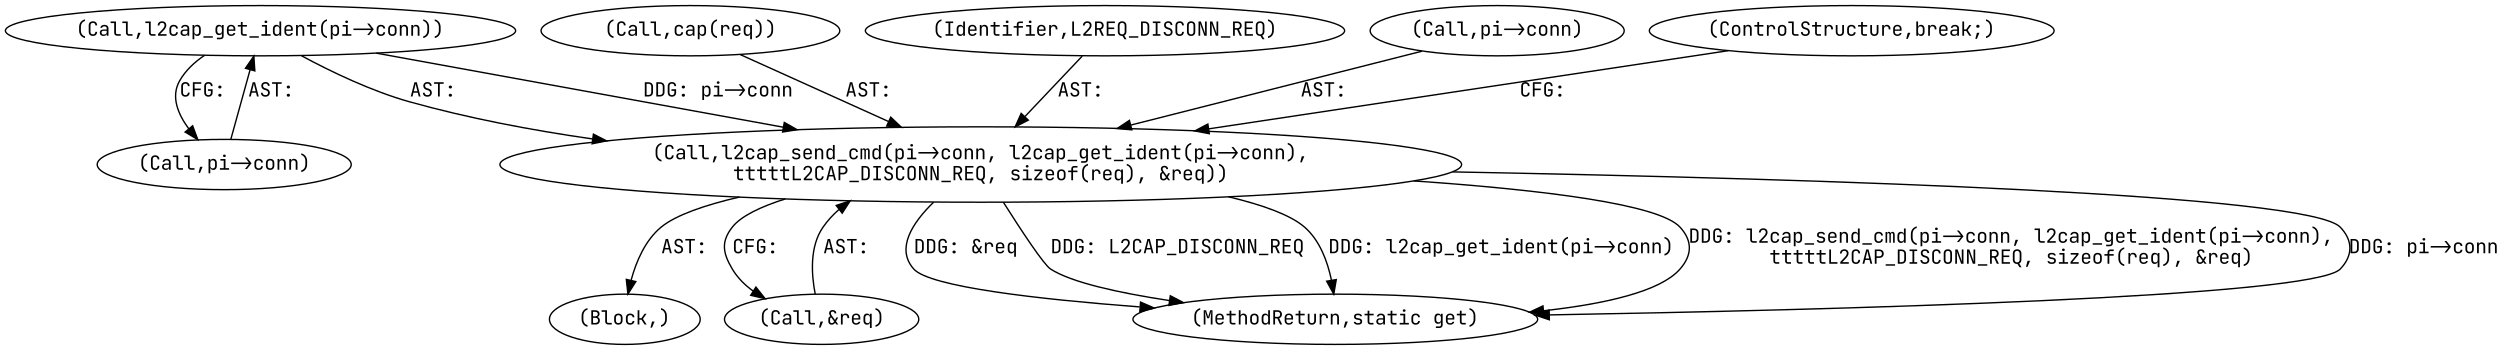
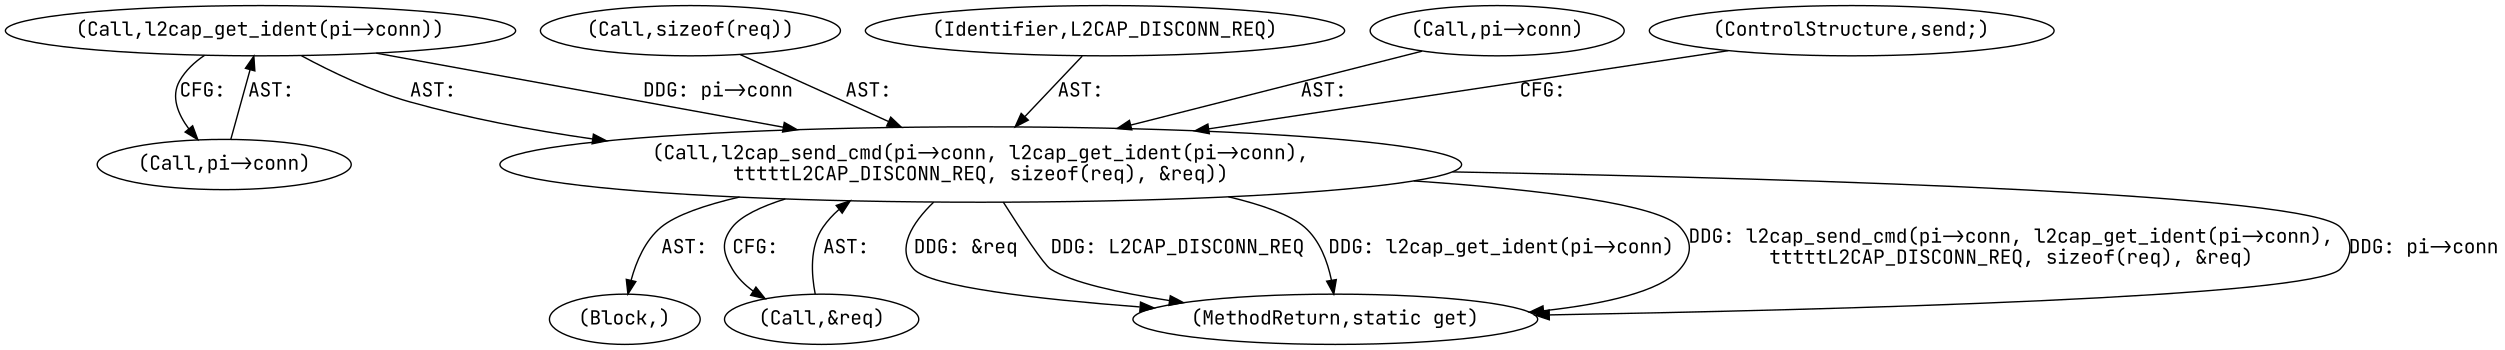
node "(Call,cap(req))": label "(Call,cap(req))" -> "(Call,sizeof(req))"
node "(Identifier,L2REQ_DISCONN_REQ)": label "(Identifier,L2REQ_DISCONN_REQ)" -> "(Identifier,L2CAP_DISCONN_REQ)"
node "(ControlStructure,break;)": label "(ControlStructure,break;)" -> "(ControlStructure,send;)"
